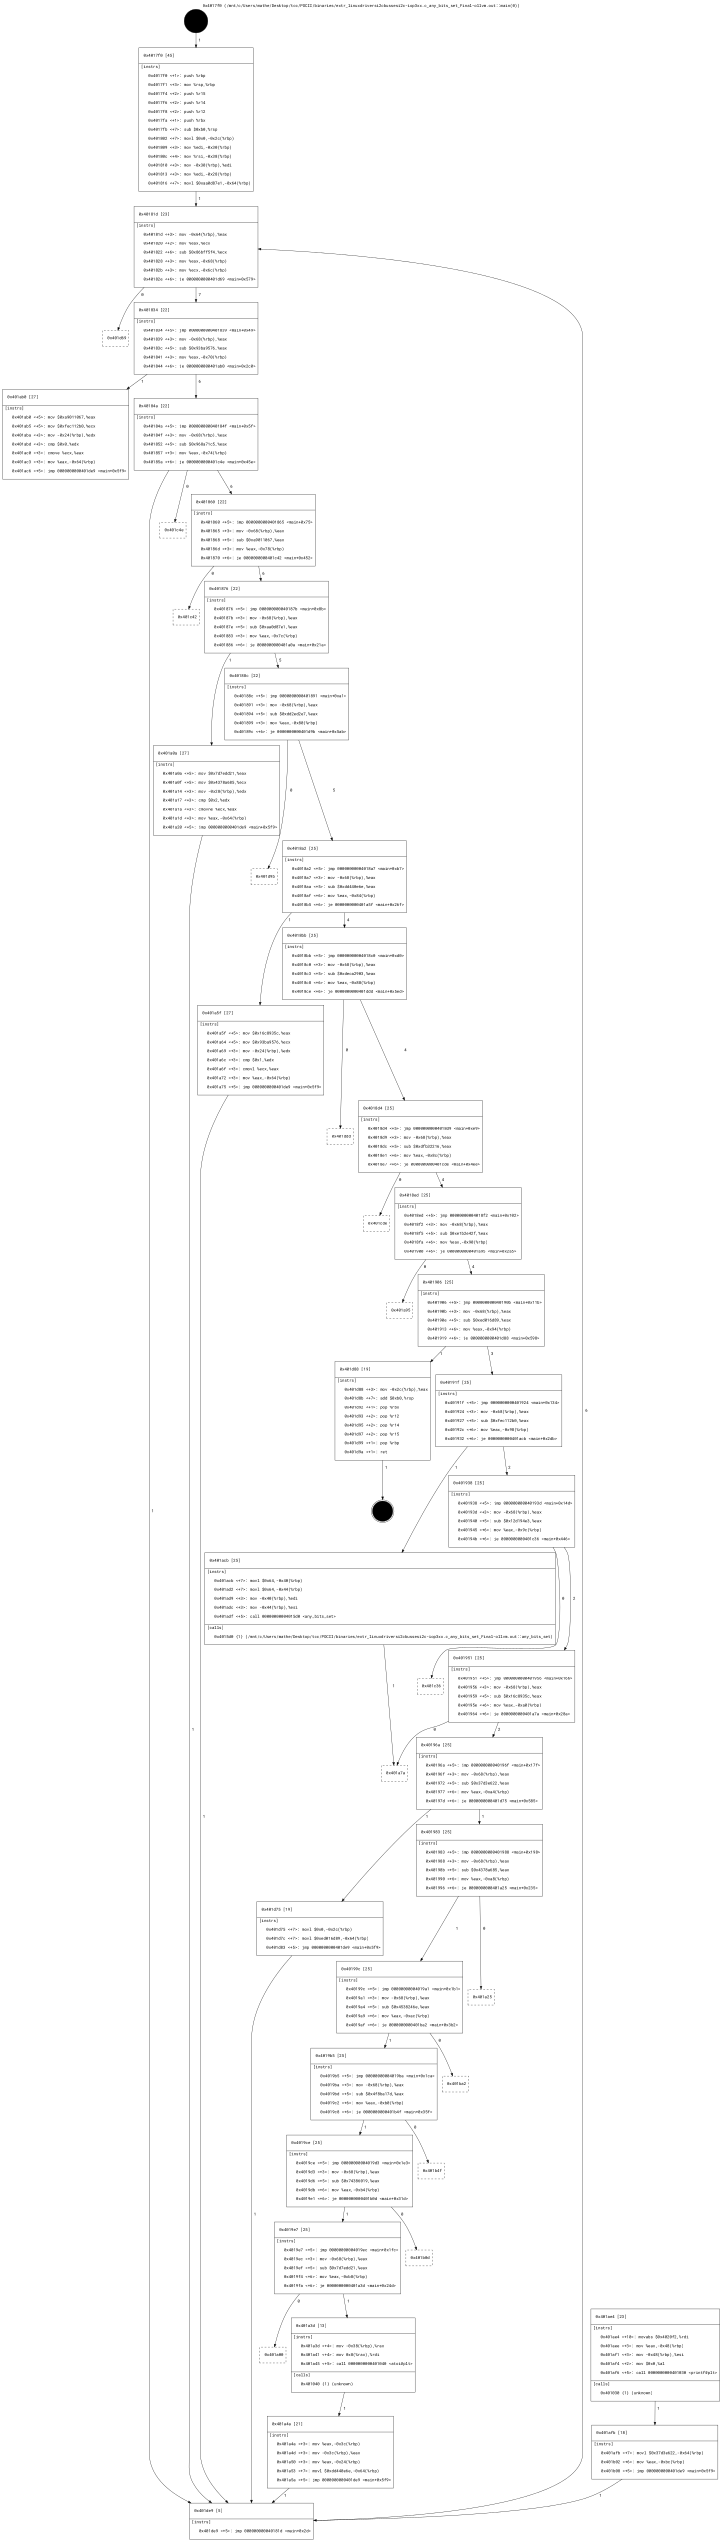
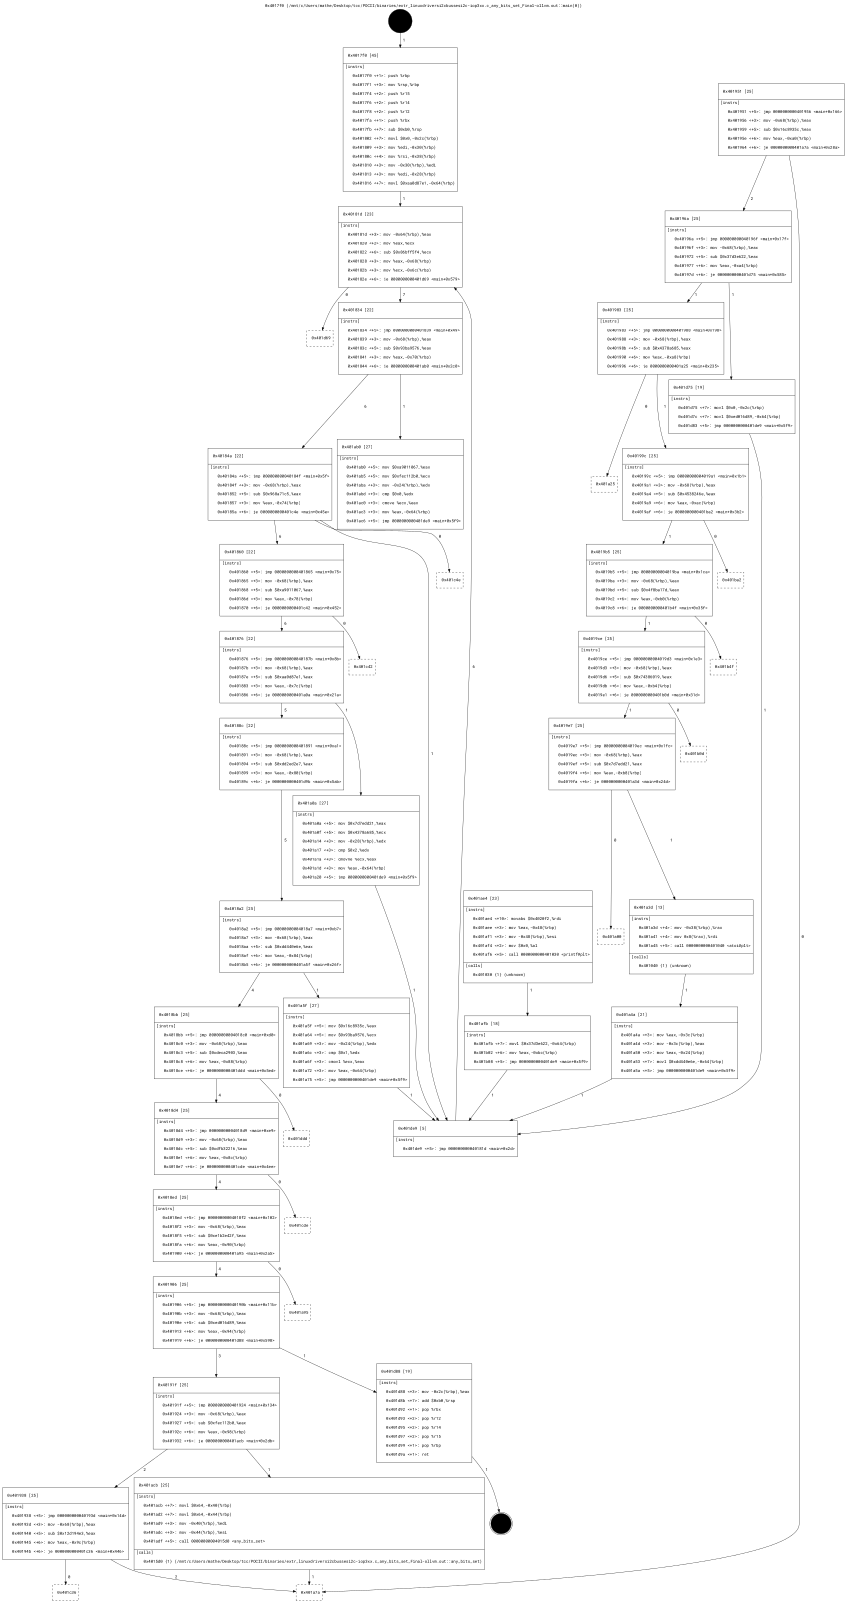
node "0x401d9b": removed
edge "0x401938 [25]" -> "0x401951 [25]": now "0x401938 [25]" -> "0x401a7a"
